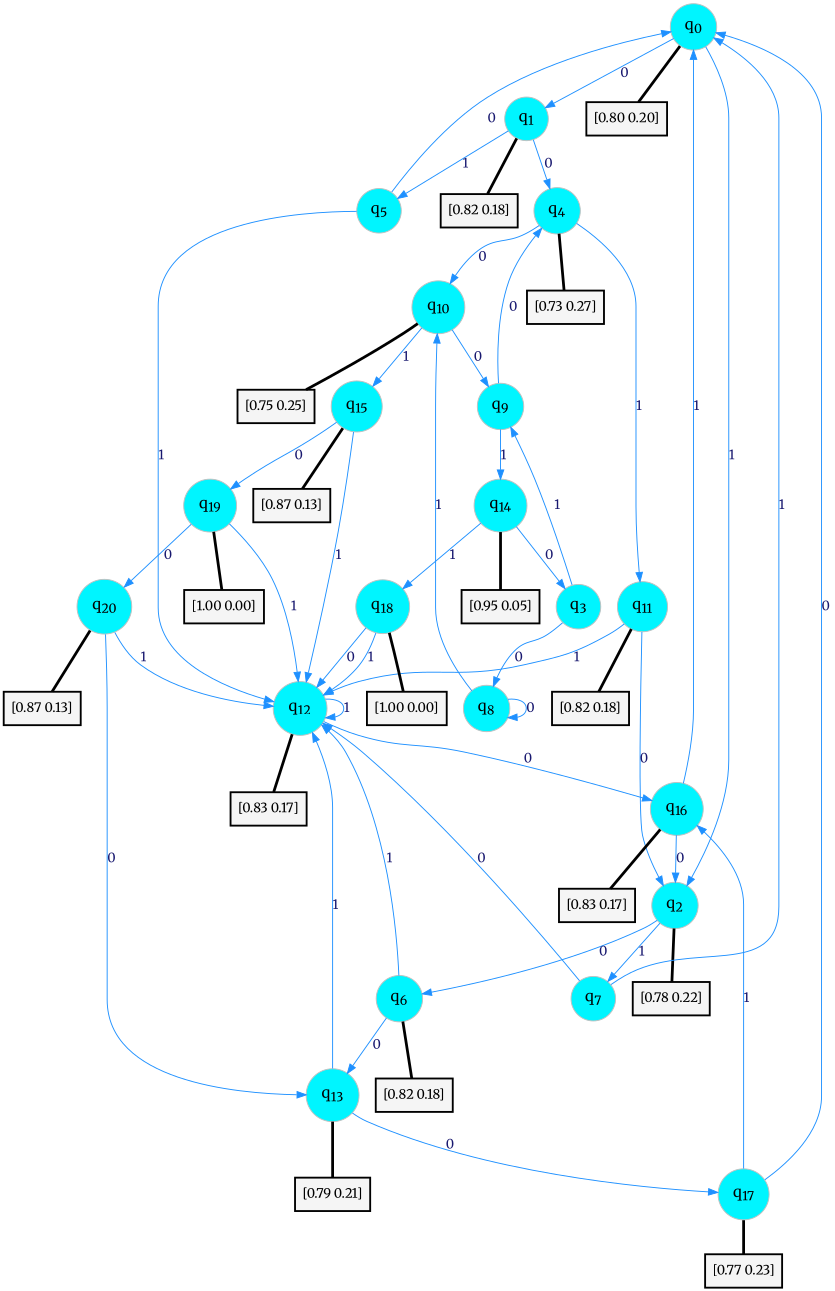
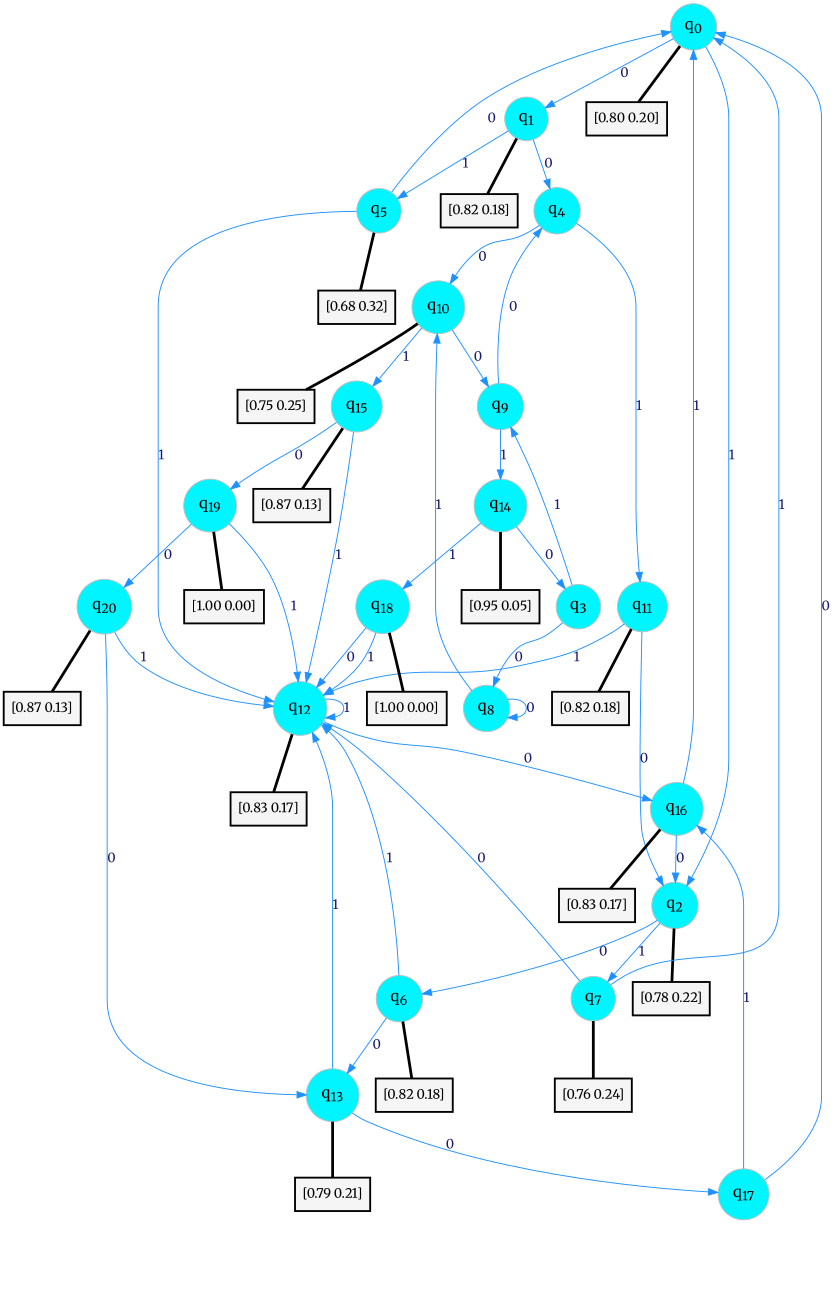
node "[0.68 0.32]": added
node "[0.73 0.27]": removed
node "[0.76 0.24]": added
node "[0.77 0.23]": removed
